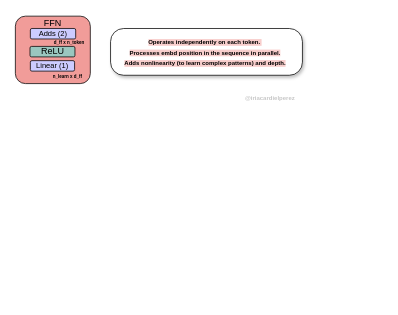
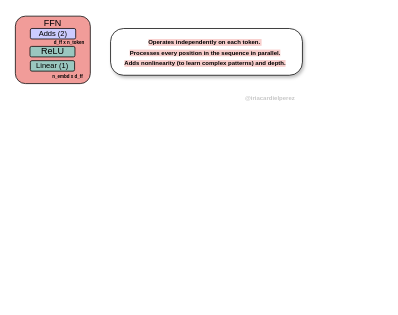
node "Operates independently on each token. Processes embd position in the sequence in parallel. Adds nonlinearity (to learn complex patterns) and depth.": label "Operates independently on each token. Processes embd position in the sequence in parallel. Adds nonlinearity (to learn complex patterns) and depth." -> "Operates independently on each token. Processes every position in the sequence in parallel. Adds nonlinearity (to learn complex patterns) and depth."
node "Linear (1)": fillcolor #ccccff -> #9ac7bf
node "n_learn x d_ff": label "n_learn x d_ff" -> "n_embd x d_ff"
